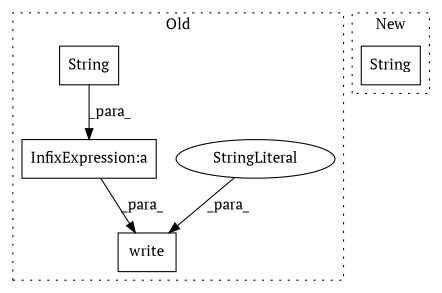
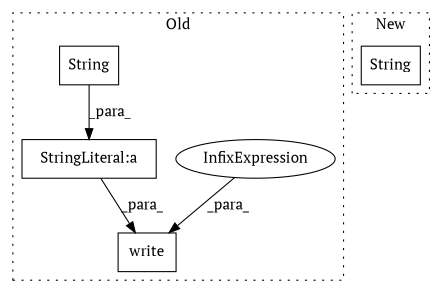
node "InfixExpression:a": label "InfixExpression:a" -> "StringLiteral:a"
node "StringLiteral": label "StringLiteral" -> "InfixExpression"
